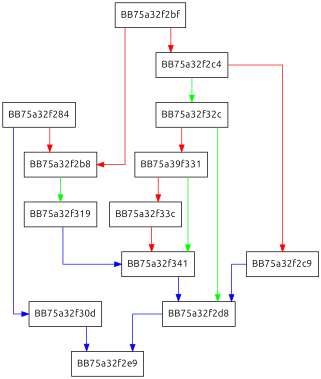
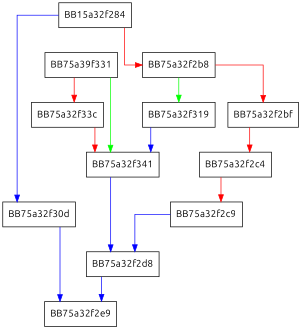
edge "BB75a32f2bf" -> "BB75a32f2b8": reversed
node "BB75a32f284": label "BB75a32f284" -> "BB15a32f284"
node "BB75a32f32c": removed
